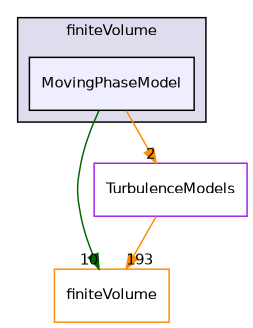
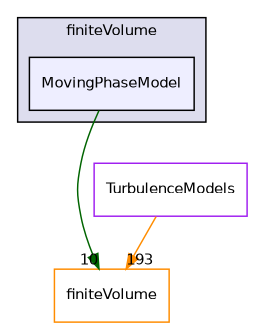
edge "MovingPhaseModel" -> "TurbulenceModels": removed
